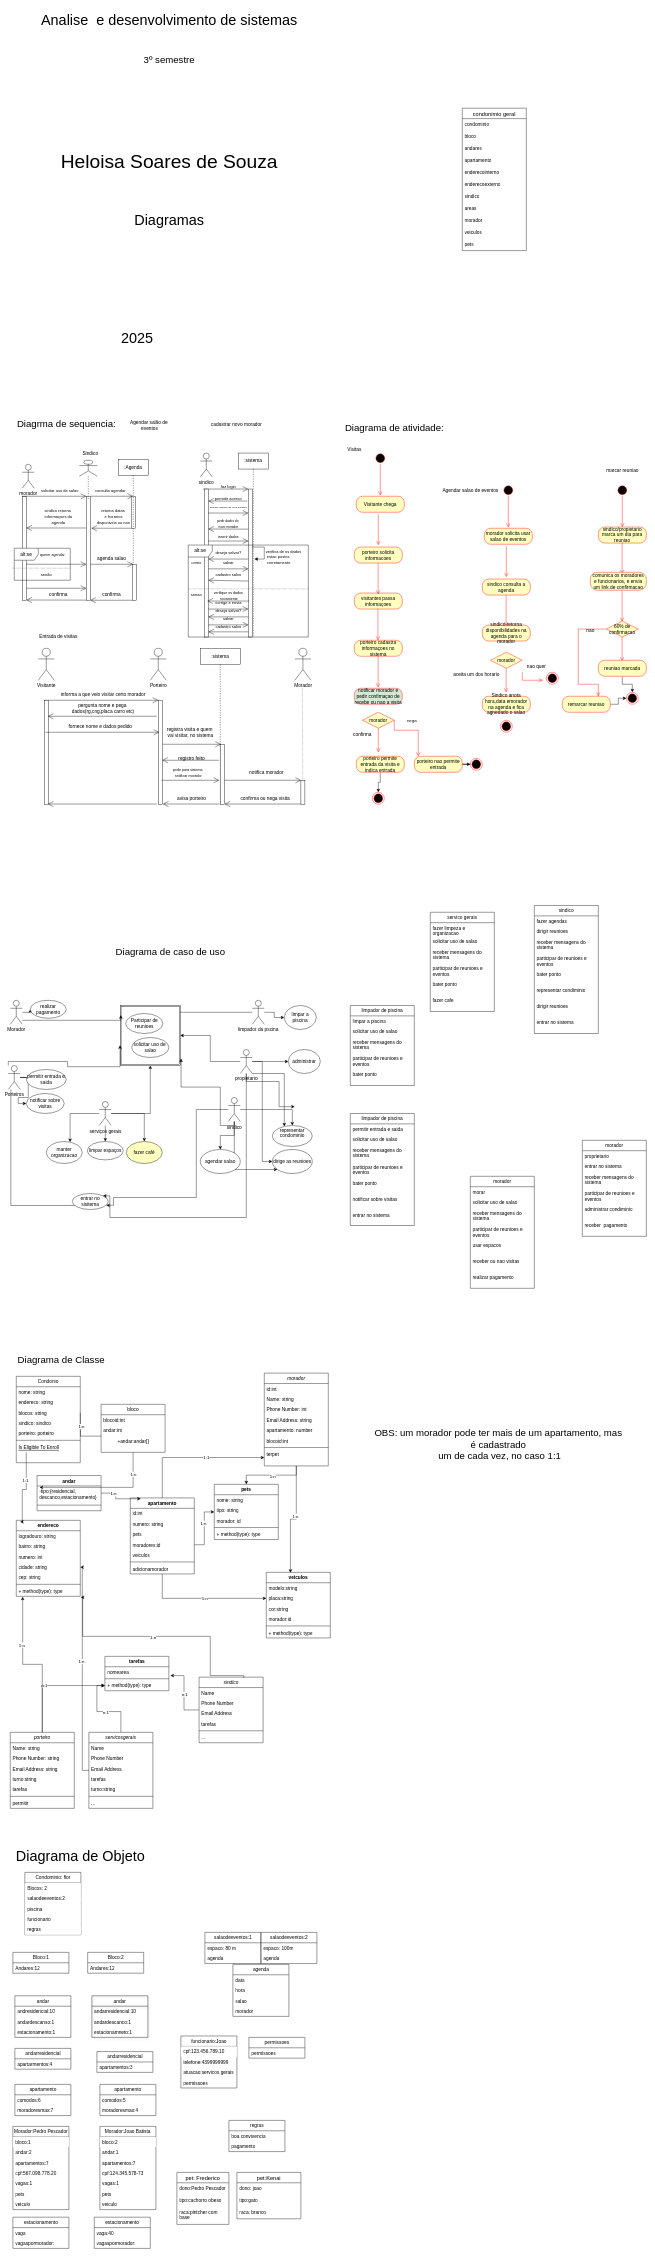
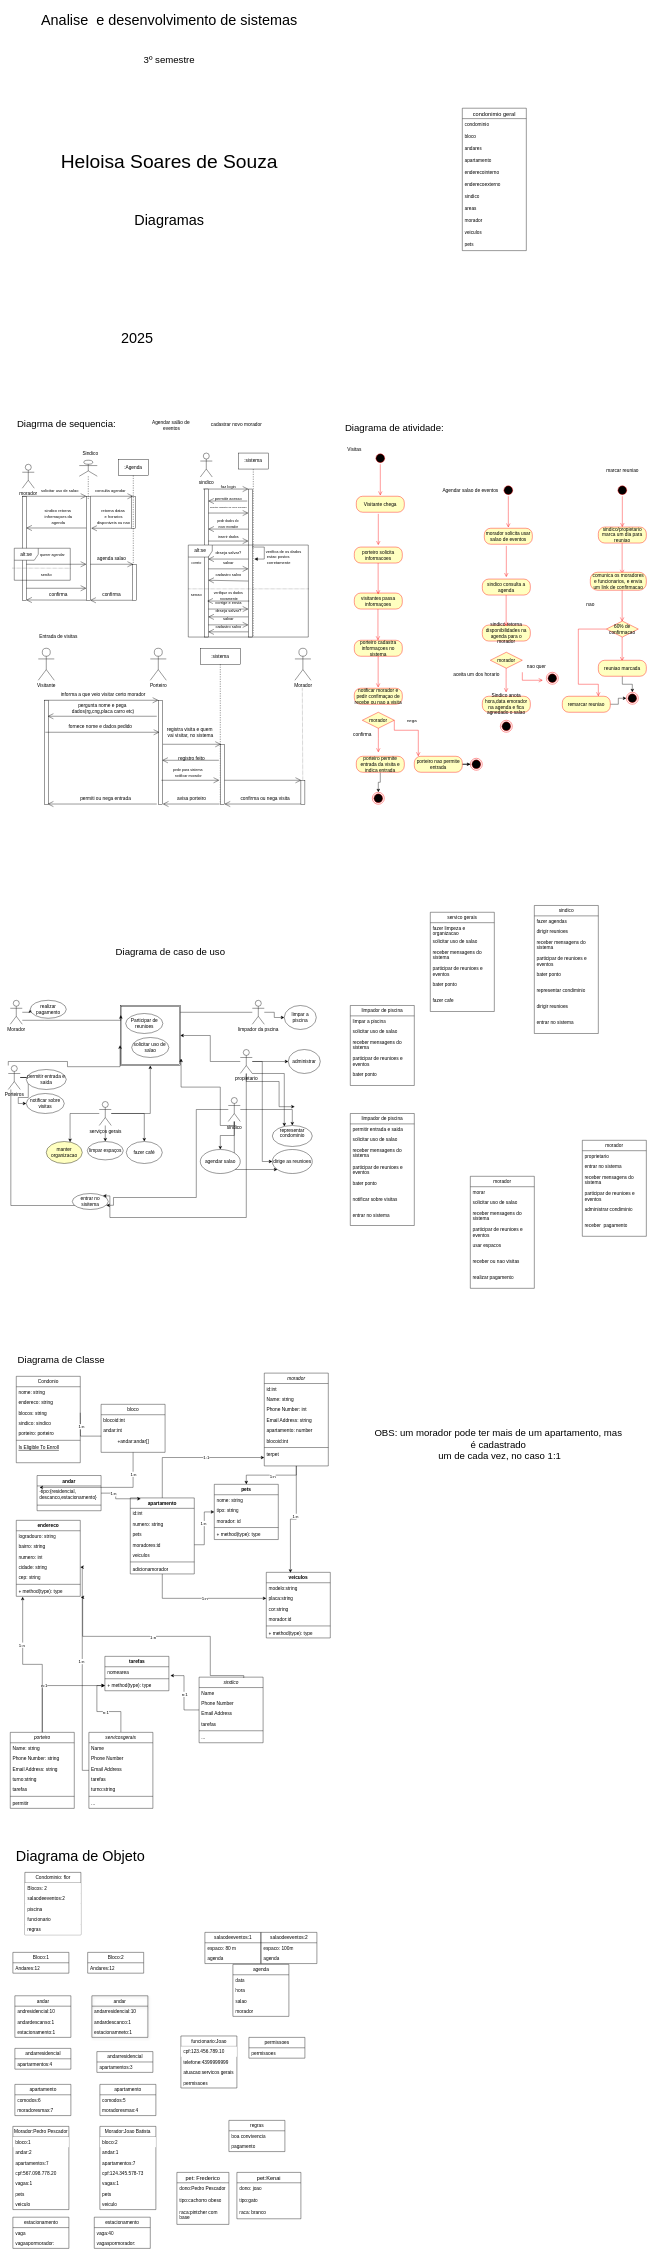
node "Agendar salão de eventos": moved (149, 428) -> (171, 428)
node "nao": moved (590, 631) -> (590, 605)
node "notificar morador e pedir confimaçao de recebe ou nao a visita": fillcolor #d5e8d4 -> #ffffc0
node "notifica morador": removed
node "permiti ou nega entrada": added
node "manter organizacao": fillcolor #ffffff -> #ffffc0
node "fazer café": fillcolor #ffffc0 -> #ffffff
edge "Is Eligible To Enroll" -> "endereco": removed, label "1:1"
